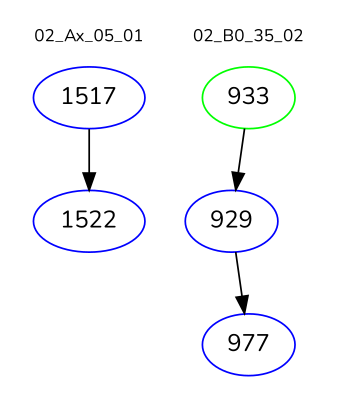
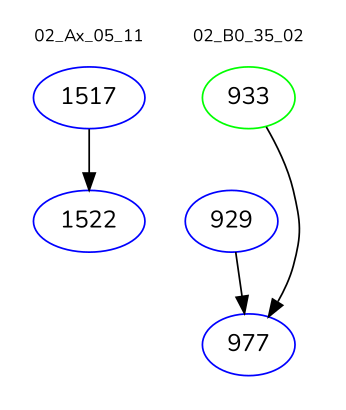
cluster "02_Ax_05_01": label "02_Ax_05_01" -> "02_Ax_05_11"
edge "933" -> "929": now "933" -> "977"
